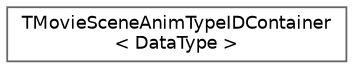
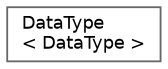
node "TMovieSceneAnimTypeIDContainer < DataType >": label "TMovieSceneAnimTypeIDContainer < DataType >" -> "DataType < DataType >"
